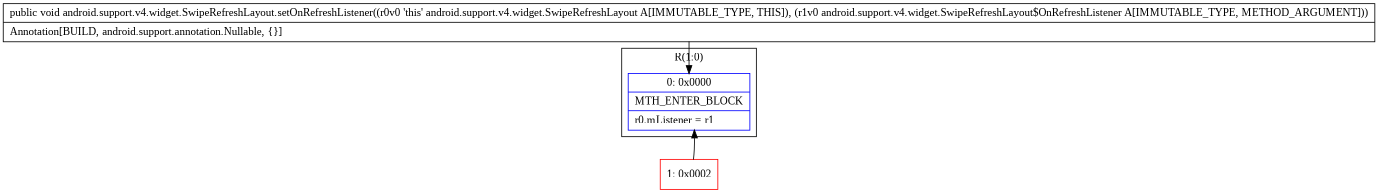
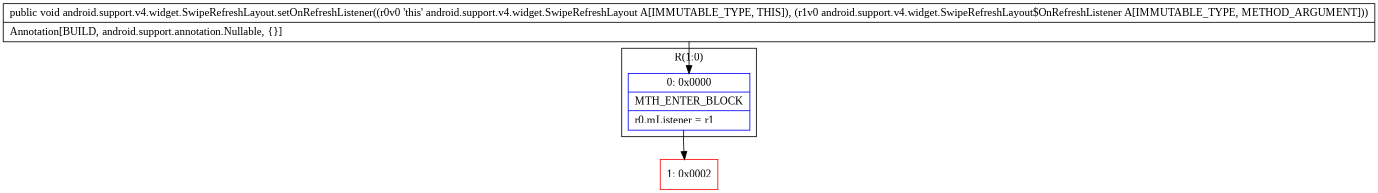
edge "1: 0x0002" -> "0: 0x0000": reversed
